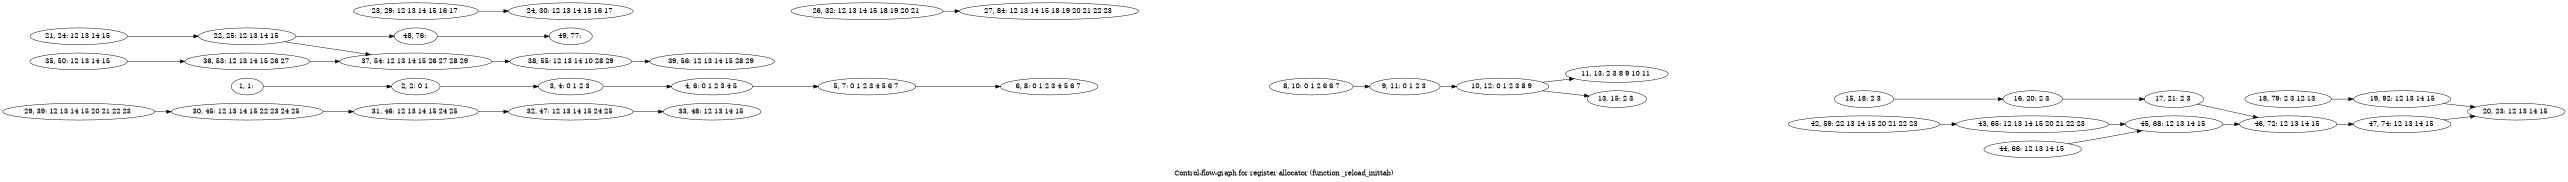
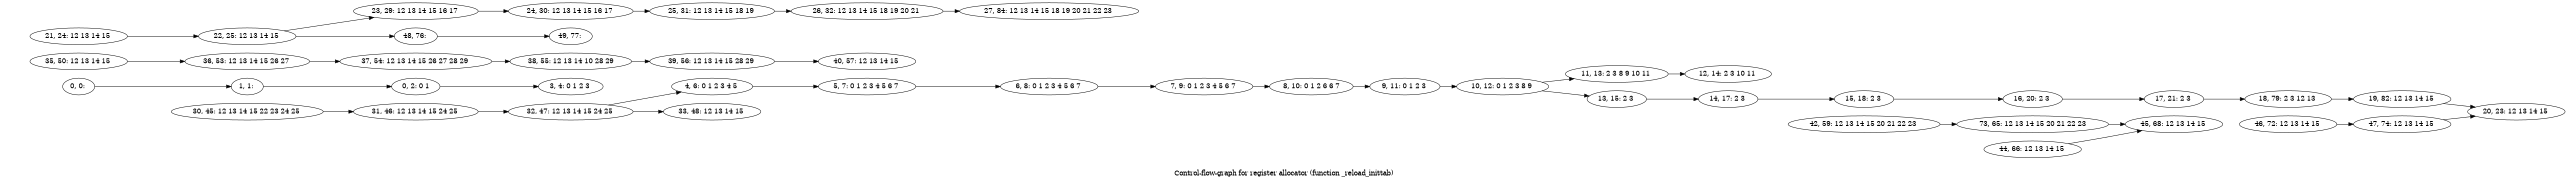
node "25, 31: 12 13 14 15 18 19": added
edge "22, 25: 12 13 14 15" -> "37, 54: 12 13 14 15 26 27 28 29": now "22, 25: 12 13 14 15" -> "23, 29: 12 13 14 15 16 17"
node "40, 57: 12 13 14 15": added
node "12, 14: 2 3 10 11": added
node "0, 0:": added
node "2, 2: 0 1": label "2, 2: 0 1" -> "0, 2: 0 1"
edge "3, 4: 0 1 2 3" -> "4, 6: 0 1 2 3 4 5": now "32, 47: 12 13 14 15 24 25" -> "4, 6: 0 1 2 3 4 5"
node "7, 9: 0 1 2 3 4 5 6 7": added
node "14, 17: 2 3": added
node "19, 92: 12 13 14 15": label "19, 92: 12 13 14 15" -> "19, 82: 12 13 14 15"
edge "17, 21: 2 3" -> "46, 72: 12 13 14 15": now "17, 21: 2 3" -> "18, 79: 2 3 12 13"
node "29, 39: 12 13 14 15 20 21 22 23": removed
node "42, 59: 22 13 14 15 20 21 22 23": label "42, 59: 22 13 14 15 20 21 22 23" -> "42, 59: 12 13 14 15 20 21 22 23"
node "43, 65: 12 13 14 15 20 21 22 23": label "43, 65: 12 13 14 15 20 21 22 23" -> "73, 65: 12 13 14 15 20 21 22 23"
edge "45, 68: 12 13 14 15" -> "46, 72: 12 13 14 15": removed
